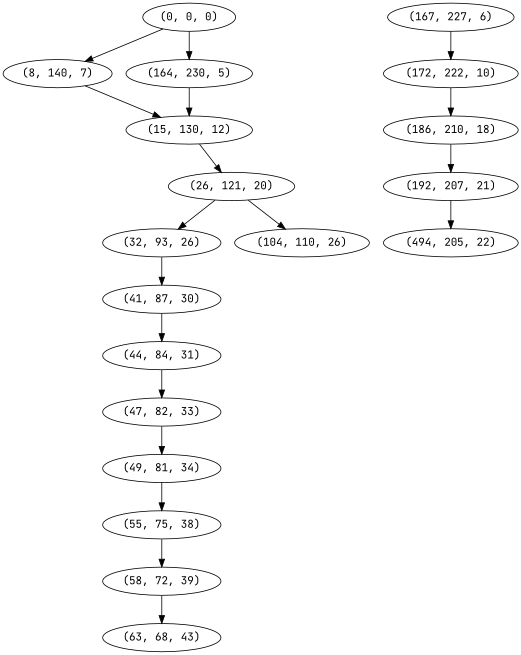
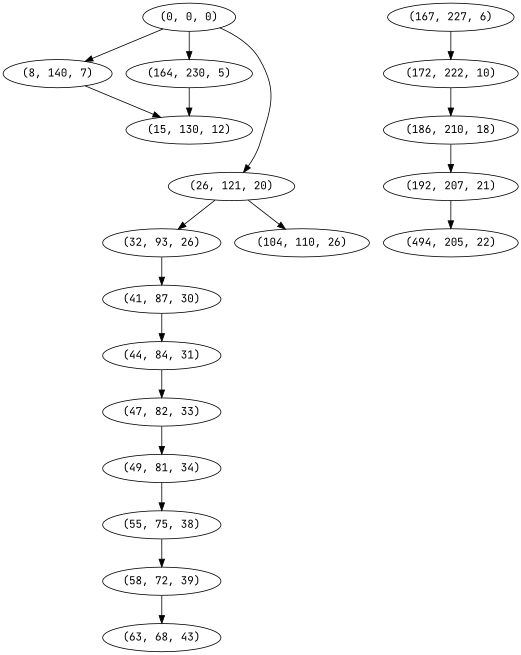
edge "(15, 130, 12)" -> "(26, 121, 20)": now "(0, 0, 0)" -> "(26, 121, 20)"
